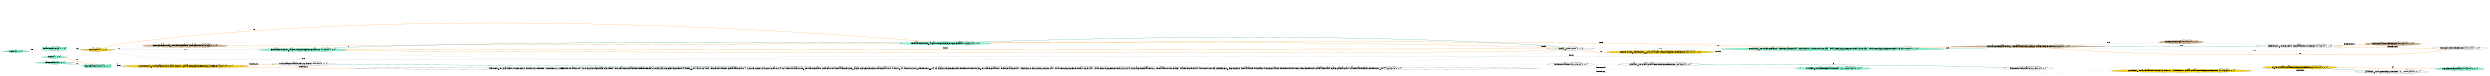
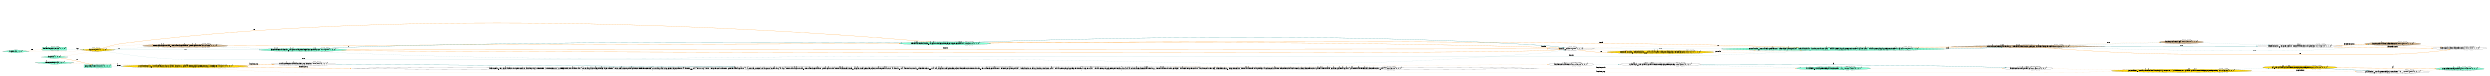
edge "createFunctionGroup['0', '0', '1']" -> "Composite parent@@@2@@@['0', '0', '1']": removed, label "true"
